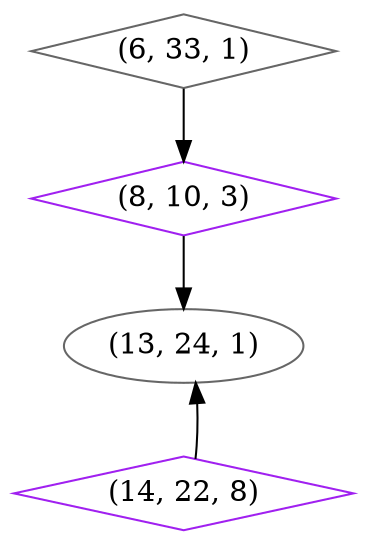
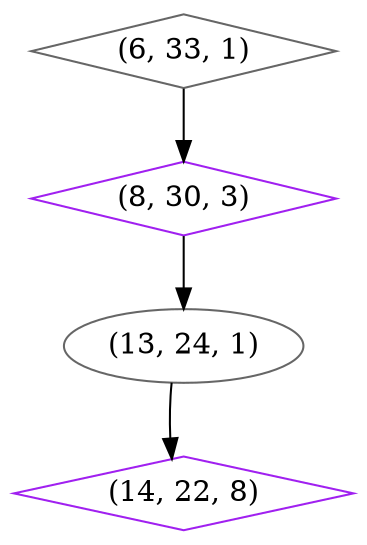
node "(8, 10, 3)": label "(8, 10, 3)" -> "(8, 30, 3)"
edge "(14, 22, 8)" -> "(13, 24, 1)": reversed
